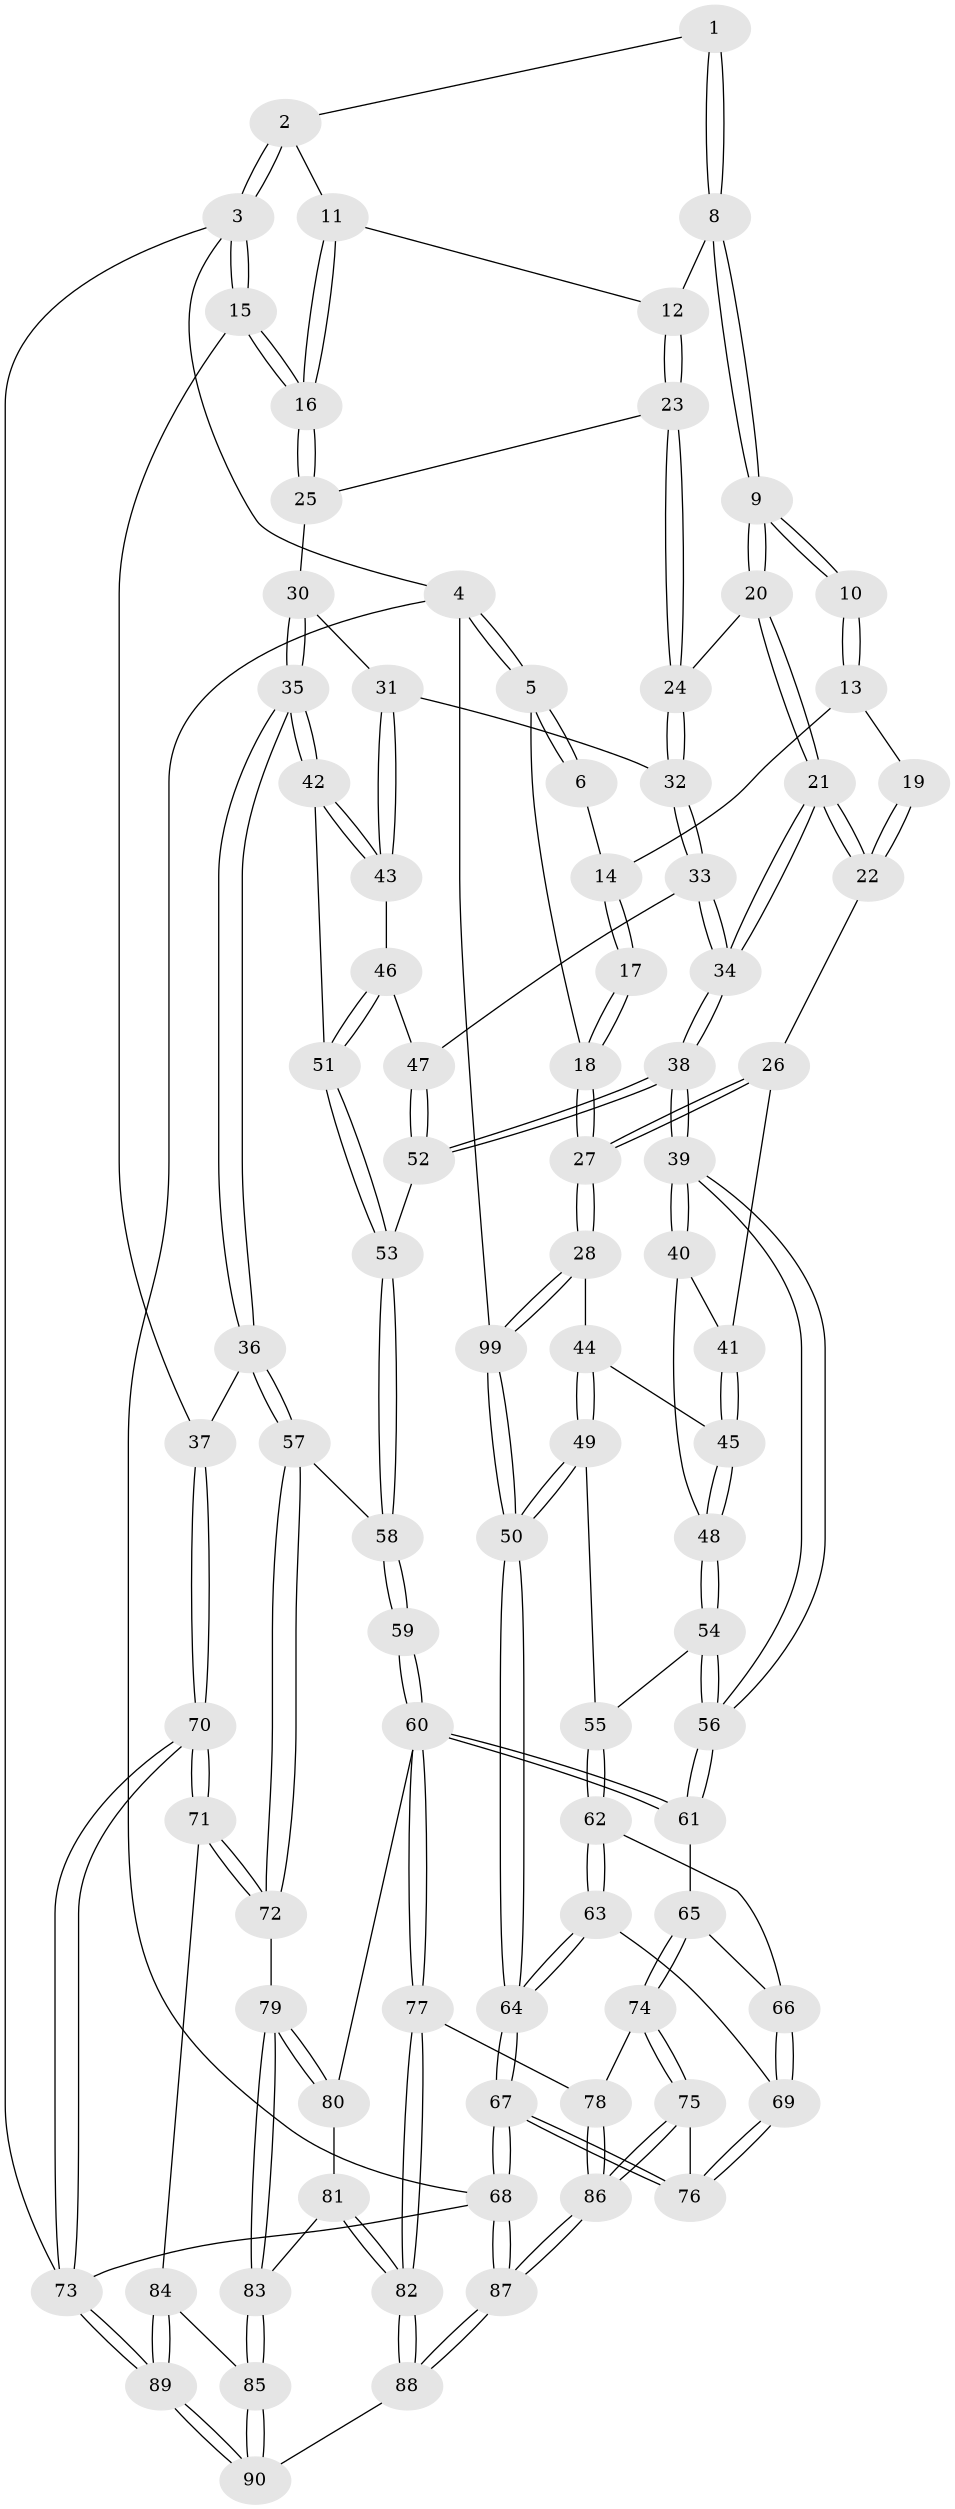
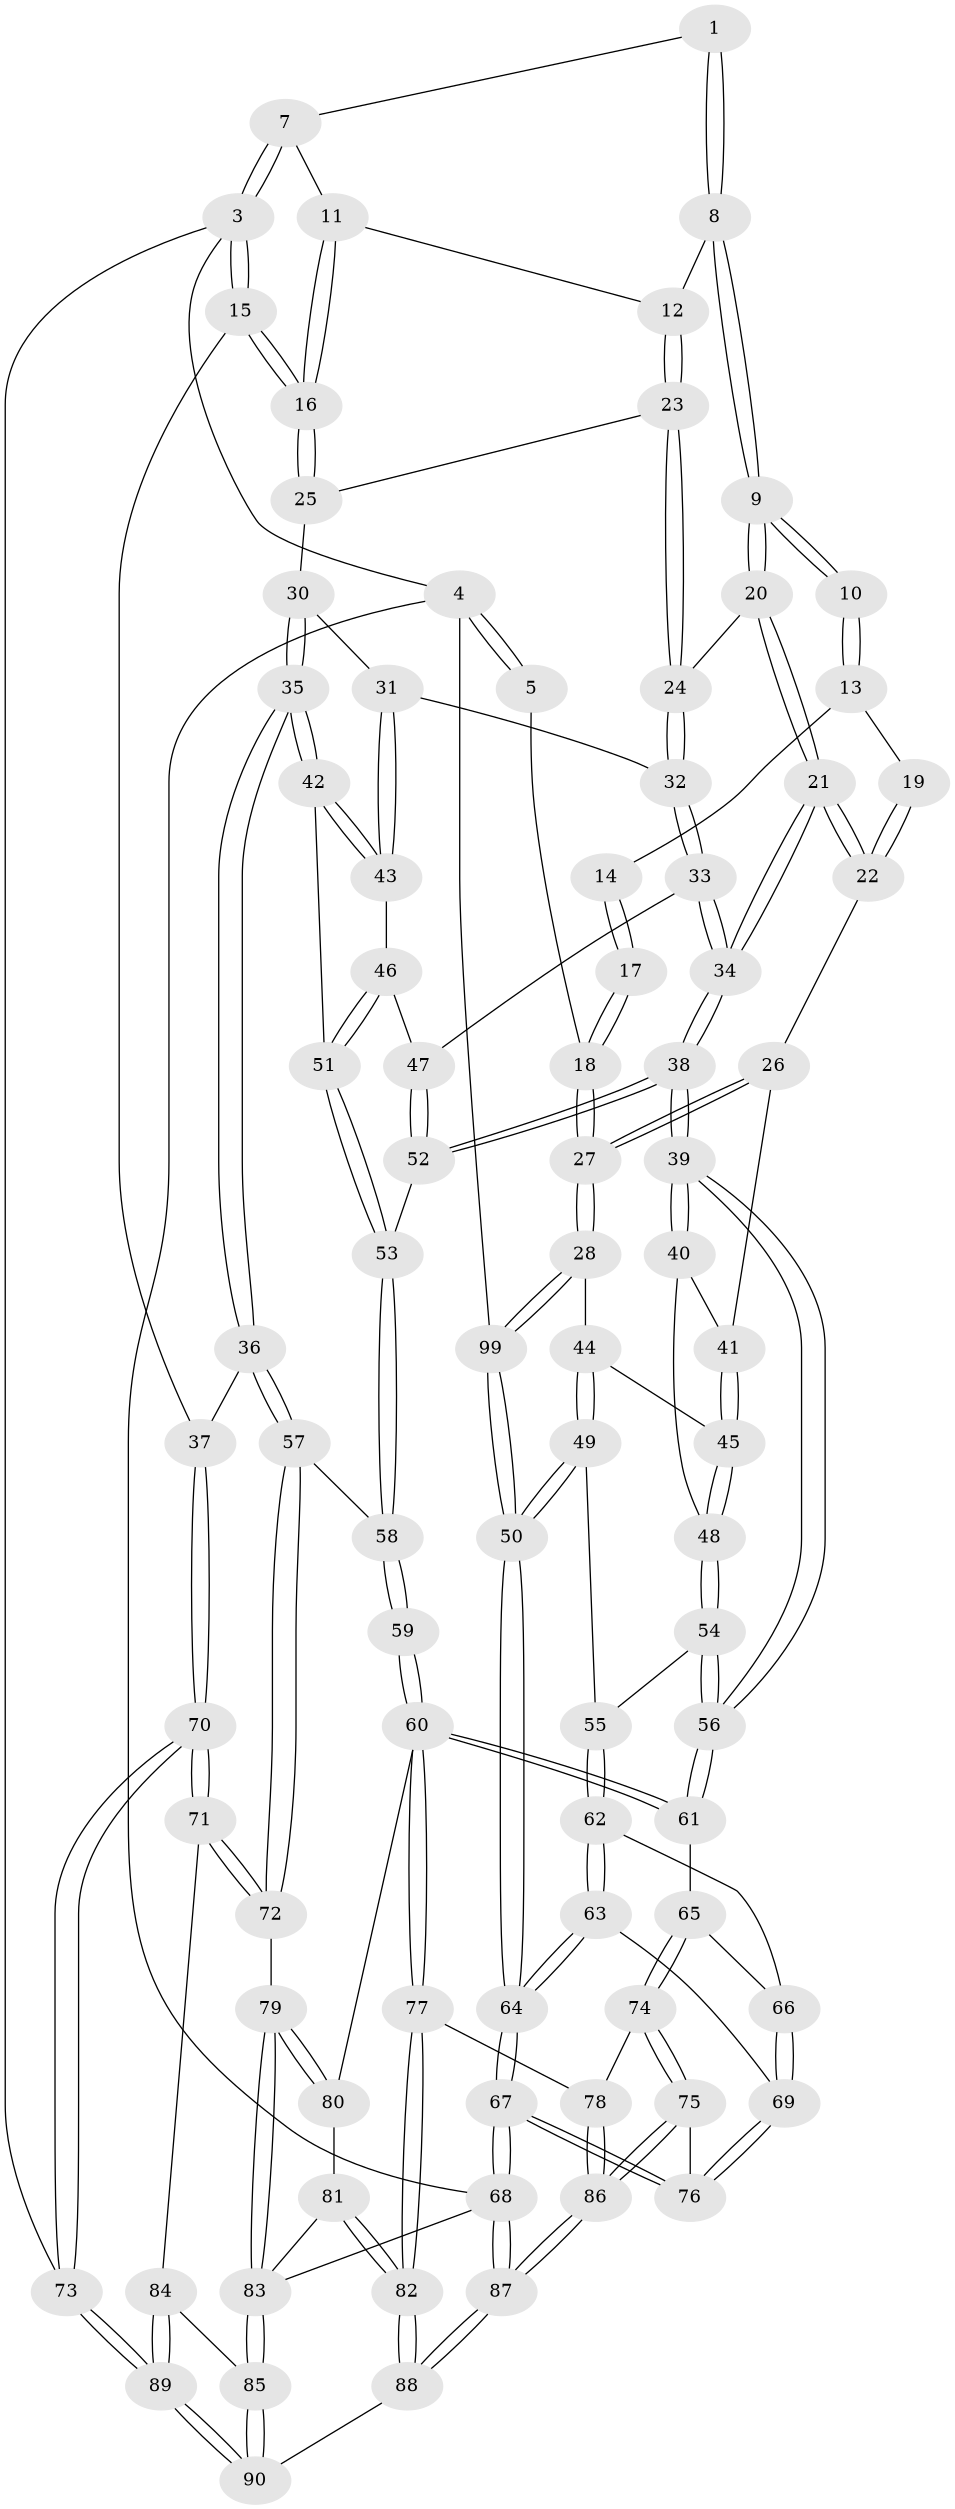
node "2": label "2" -> "7"
node "6": removed
edge "68" -- "73": now "68" -- "83"
